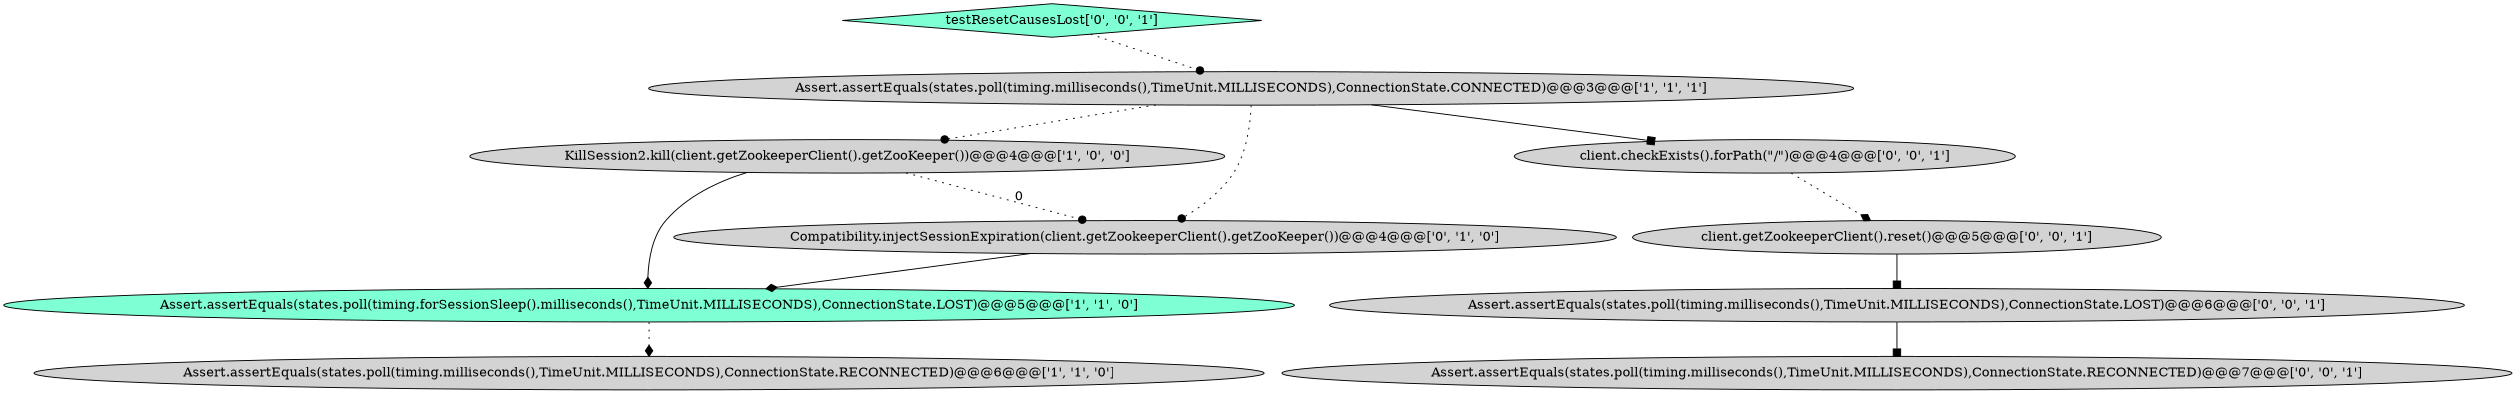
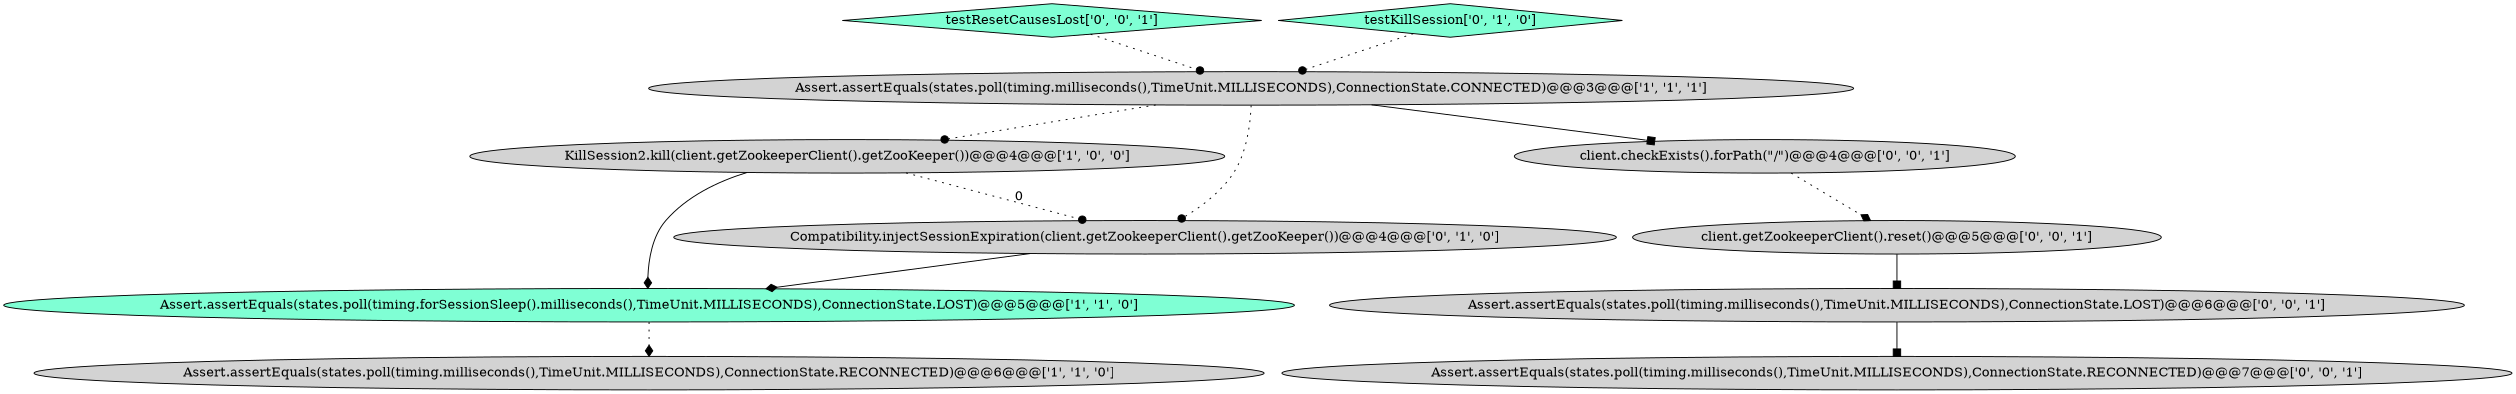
node "testKillSession['0', '1', '0']": added
